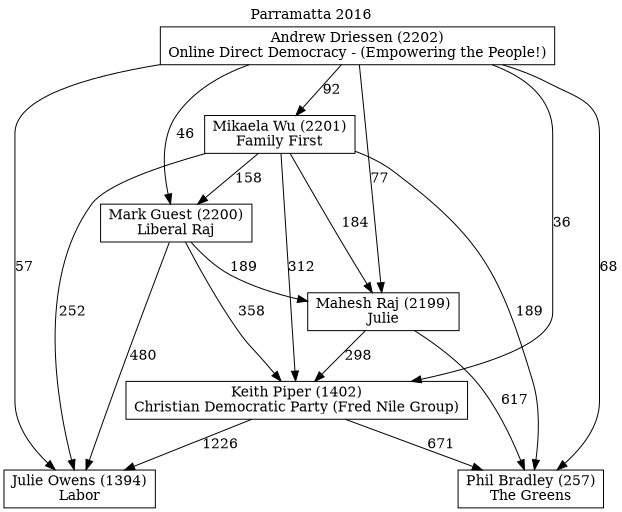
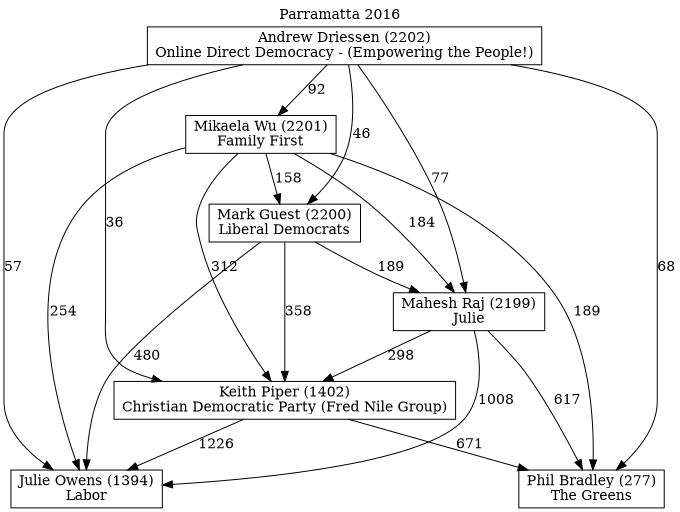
node "Mark Guest (2200) Liberal Raj": label "Mark Guest (2200) Liberal Raj" -> "Mark Guest (2200) Liberal Democrats"
edge "Mikaela Wu (2201) Family First" -> "Julie Owens (1394) Labor": label "252" -> "254"
edge "Mahesh Raj (2199) Julie" -> "Julie Owens (1394) Labor": added, label "1008"
node "Phil Bradley (257) The Greens": label "Phil Bradley (257) The Greens" -> "Phil Bradley (277) The Greens"
